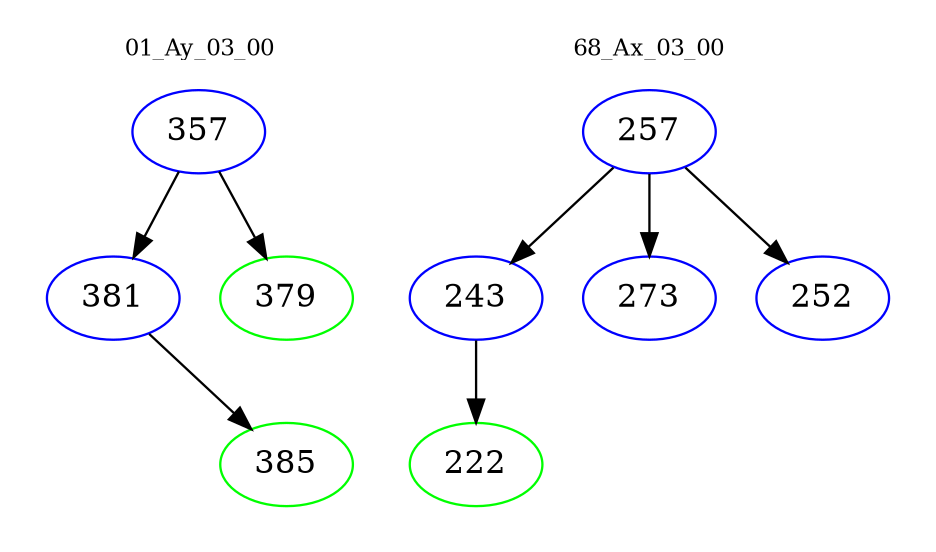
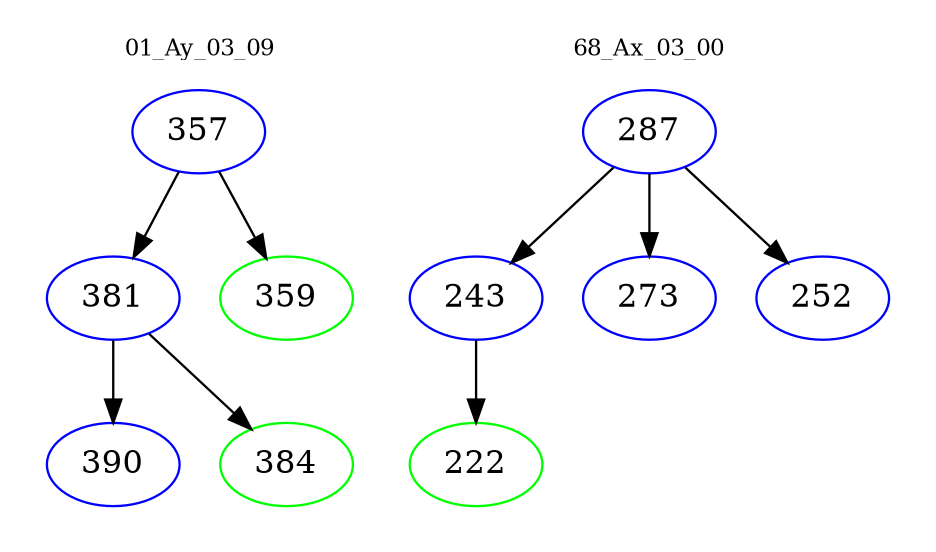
cluster "01_Ay_03_00": label "01_Ay_03_00" -> "01_Ay_03_09"
node "257": label "257" -> "287"
node "379": label "379" -> "359"
node "390": added
node "385": label "385" -> "384"
